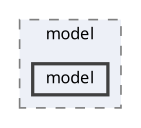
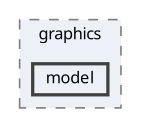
cluster "model": label "model" -> "graphics"
